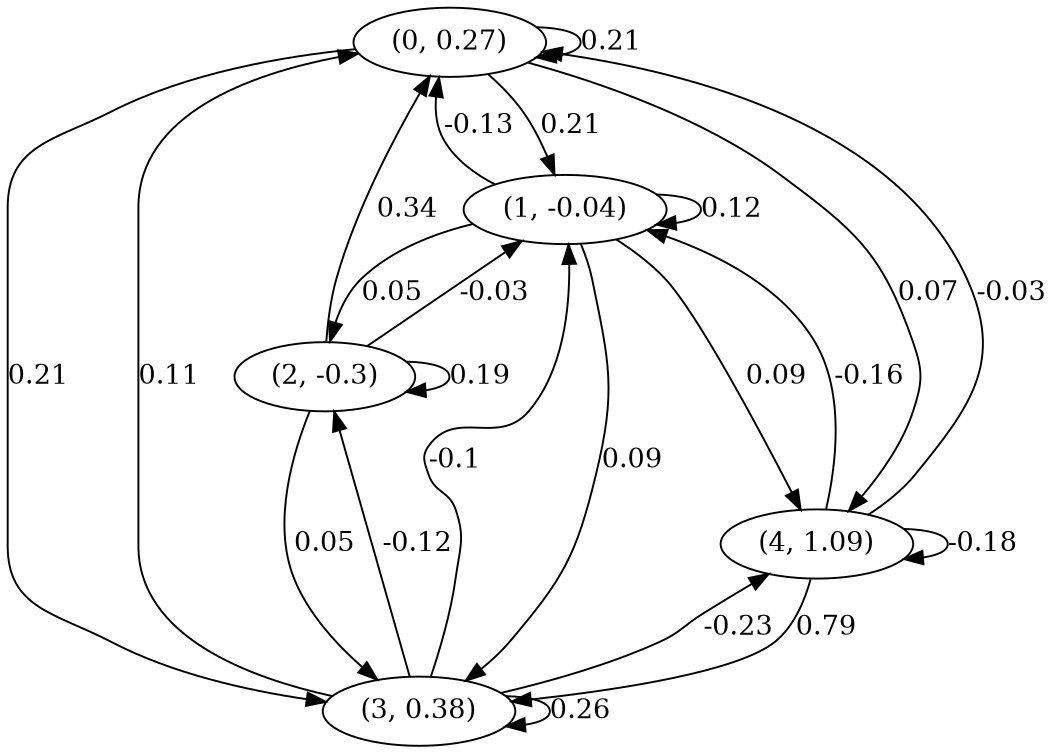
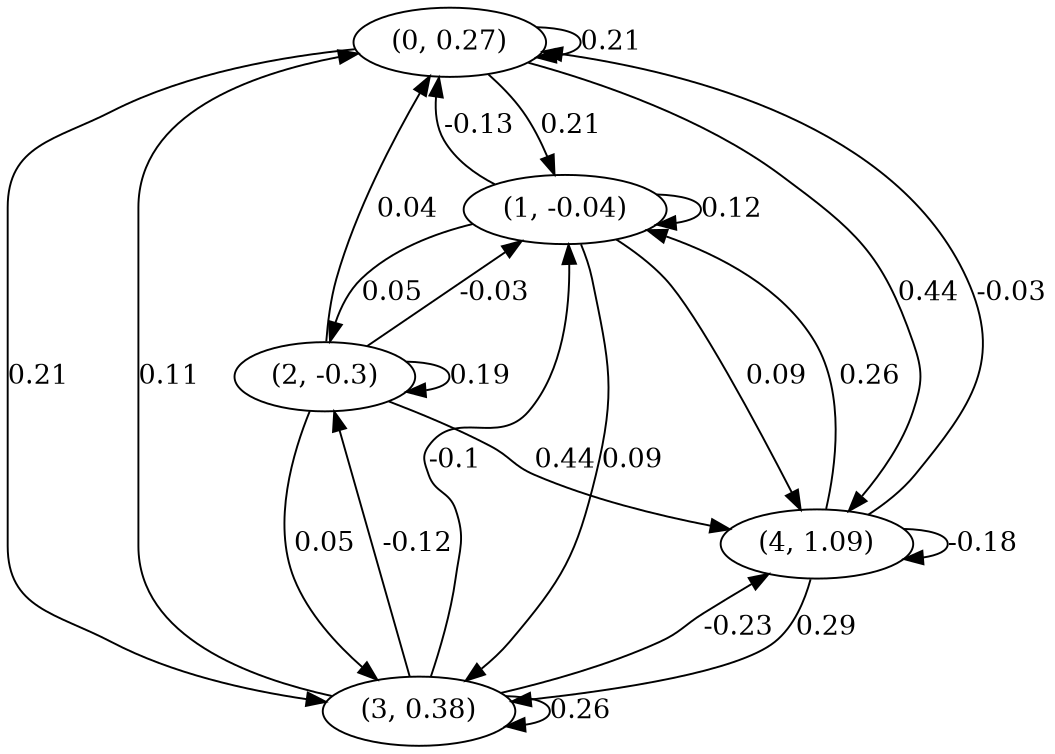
edge "(2, -0.3)" -> "(0, 0.27)": label "0.34" -> "0.04"
edge "(0, 0.27)" -> "(4, 1.09)": label "0.07" -> "0.44"
edge "(4, 1.09)" -> "(1, -0.04)": label "-0.16" -> "0.26"
edge "(2, -0.3)" -> "(4, 1.09)": added, label "0.44"
edge "(4, 1.09)" -> "(3, 0.38)": label "0.79" -> "0.29"
